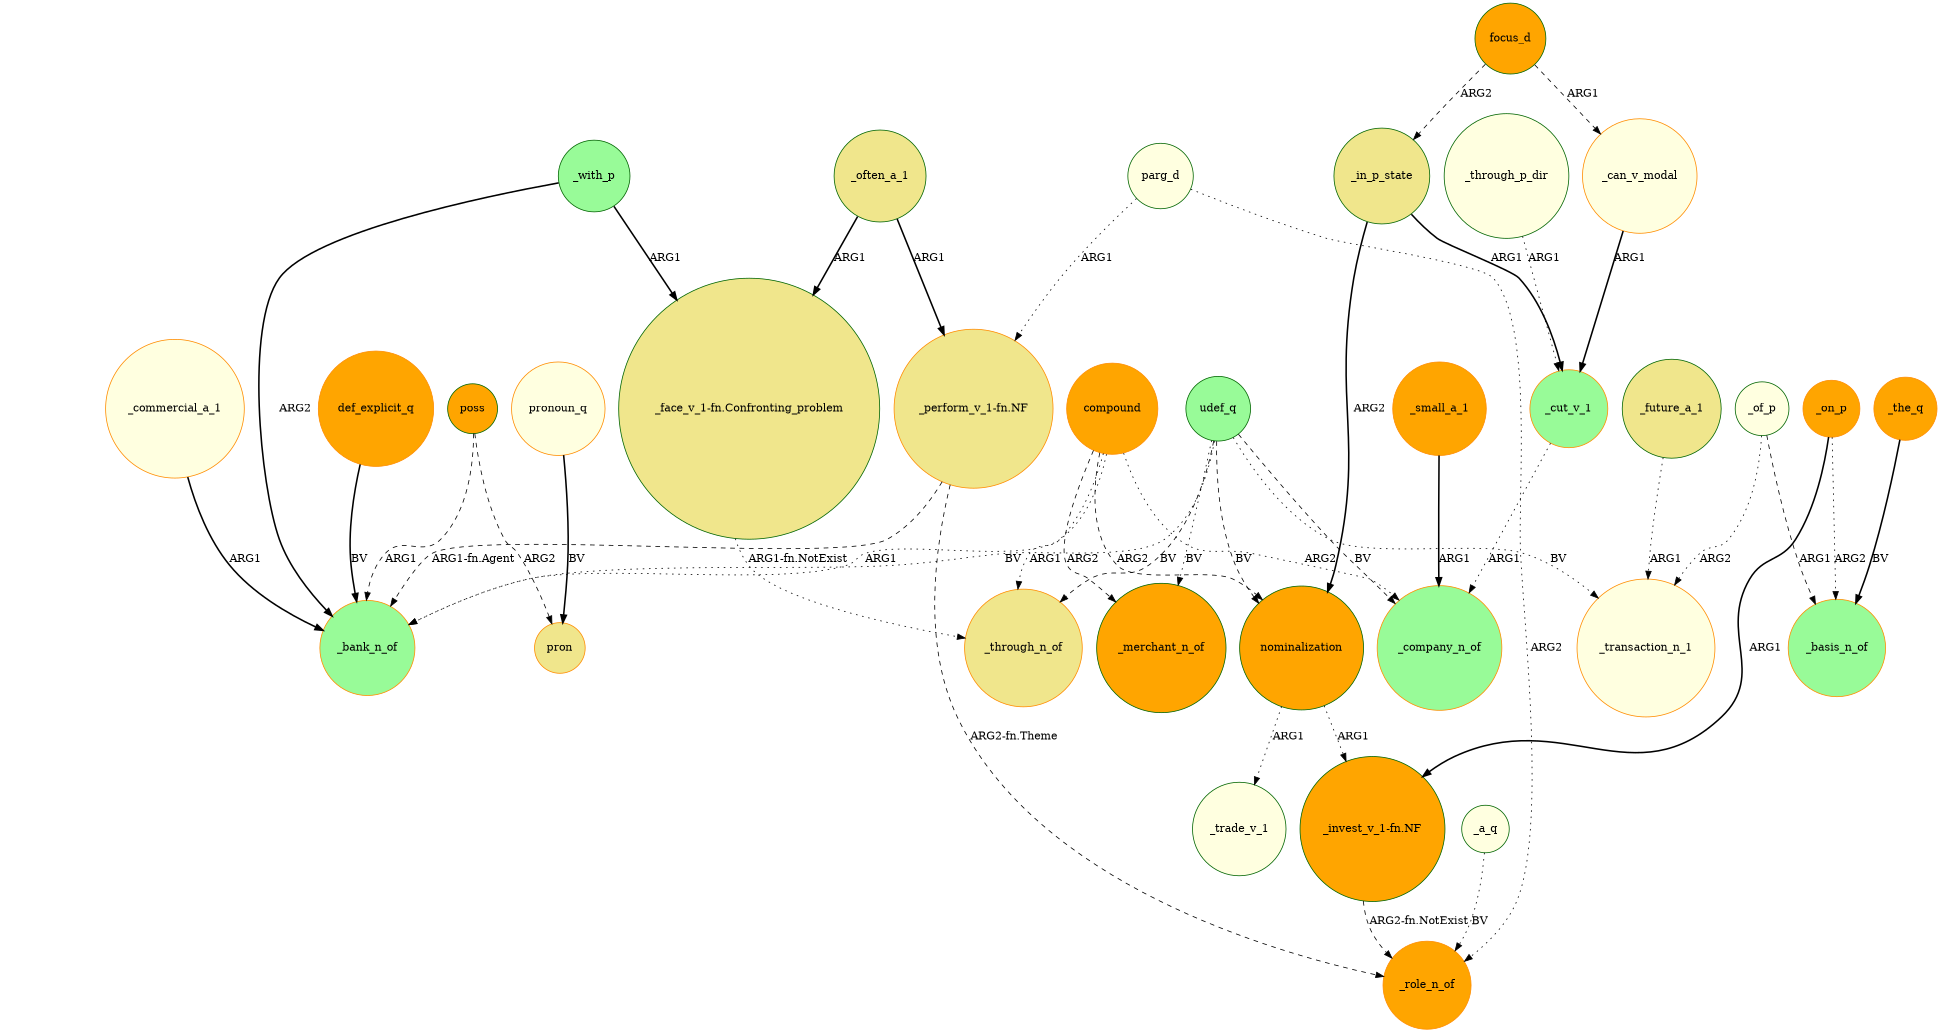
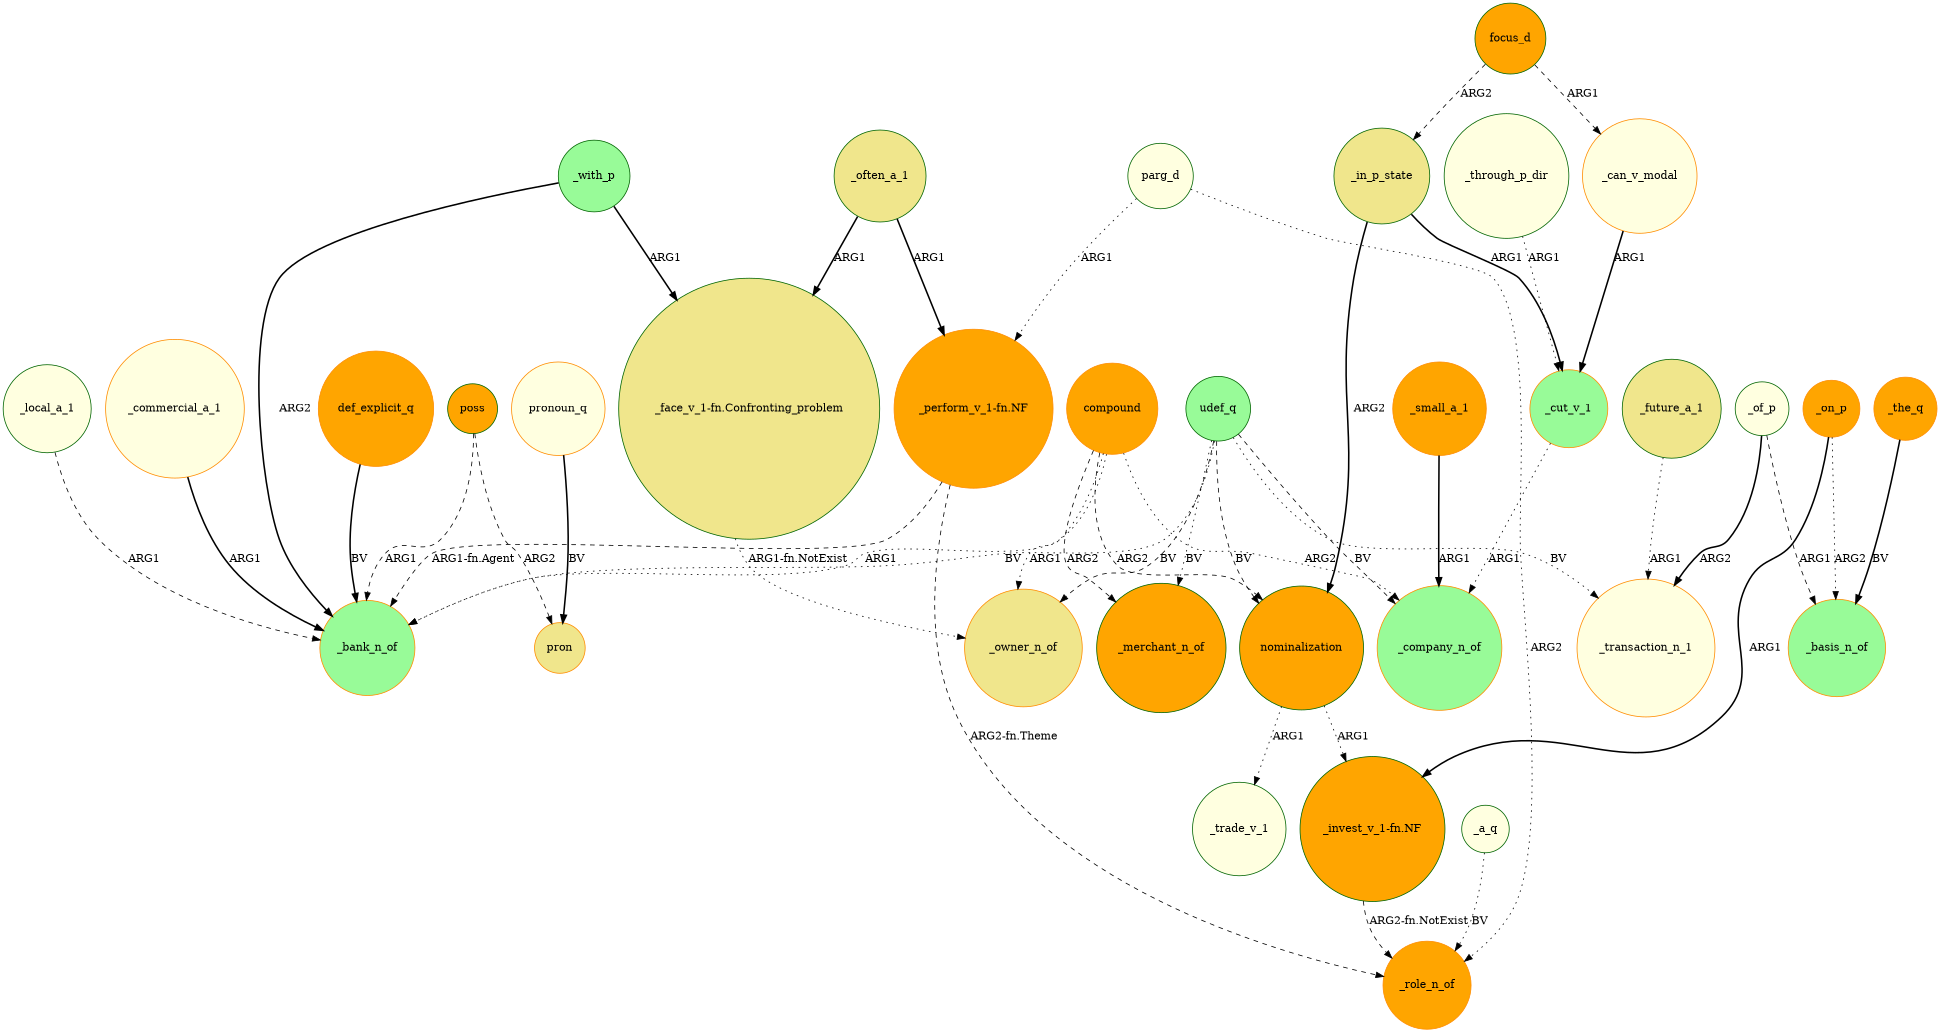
node "_local_a_1": added
node "_perform_v_1-fn.NF": fillcolor khaki -> orange
edge "_of_p" -> "_transaction_n_1": style dotted -> bold
node "_through_n_of": label "_through_n_of" -> "_owner_n_of"
